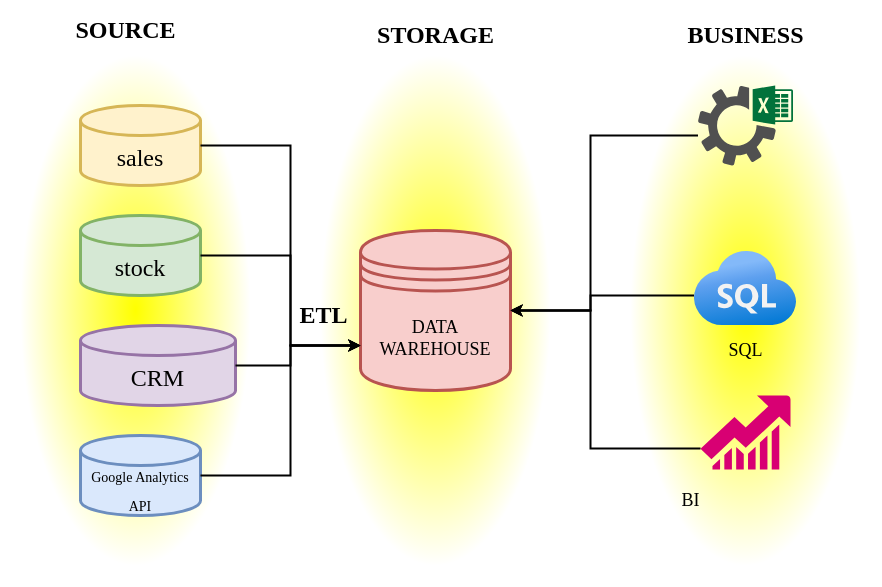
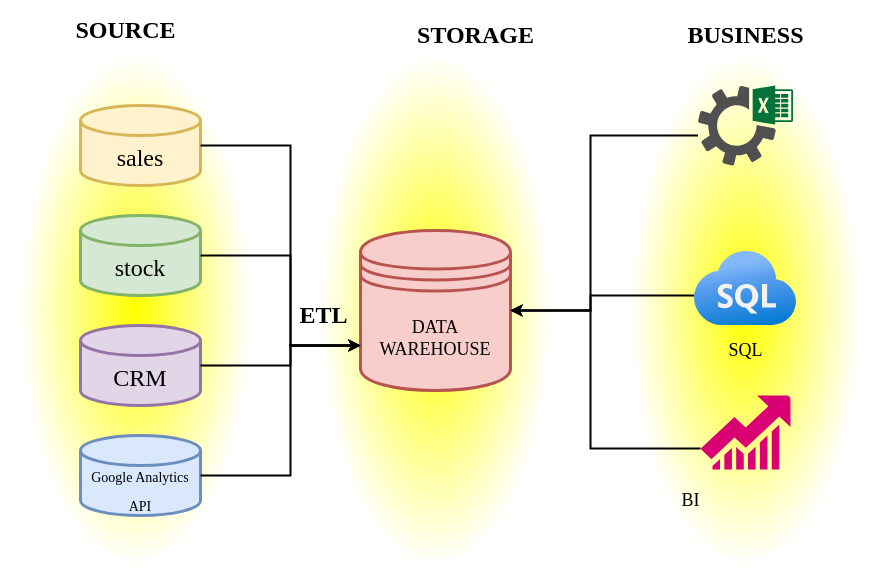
node "STORAGE": moved (436, 36) -> (476, 36)
node "CRM": size 155x80 -> 120x80
